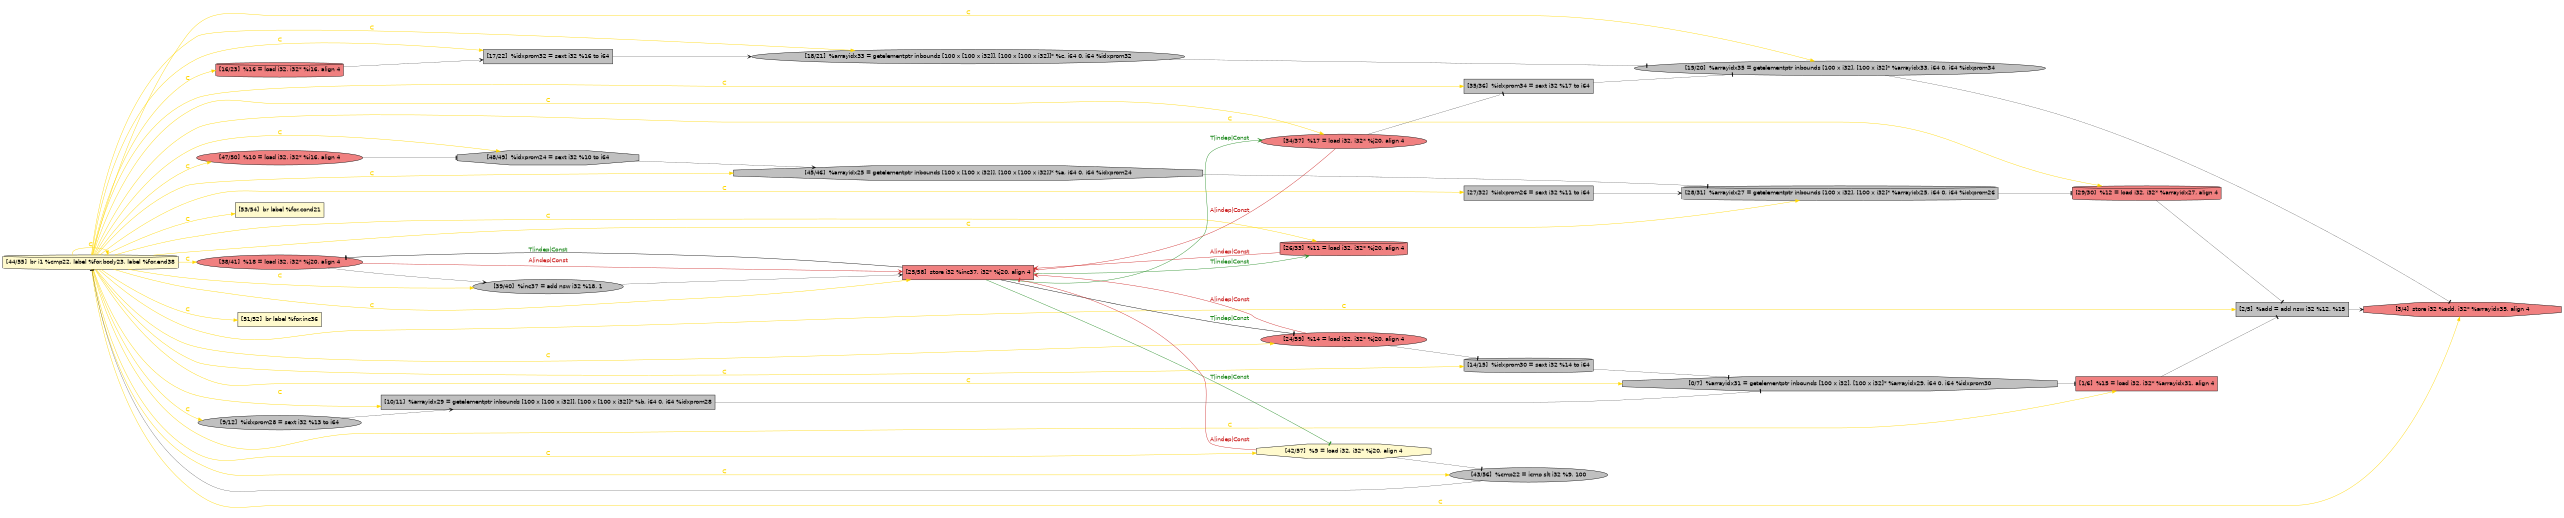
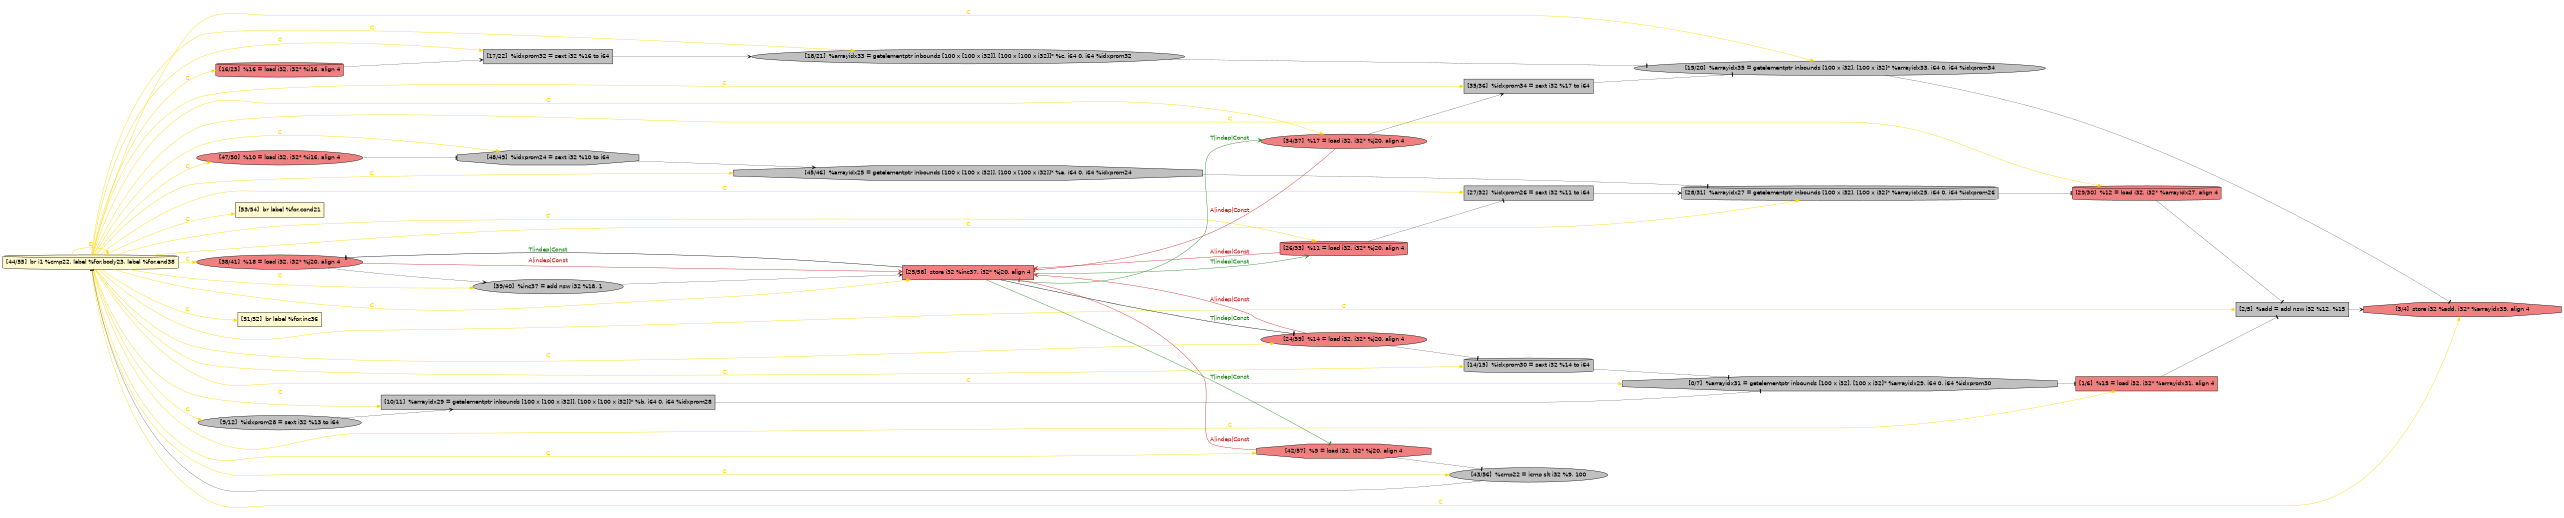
edge "[34/37]  %17 = load i32, i32* %j20, align 4" -> "[35/36]  %idxprom34 = sext i32 %17 to i64": arrowhead tee -> vee
edge "[26/33]  %11 = load i32, i32* %j20, align 4" -> "[27/32]  %idxprom26 = sext i32 %11 to i64": added
node "[42/57]  %9 = load i32, i32* %j20, align 4": fillcolor lemonchiffon -> lightcoral
